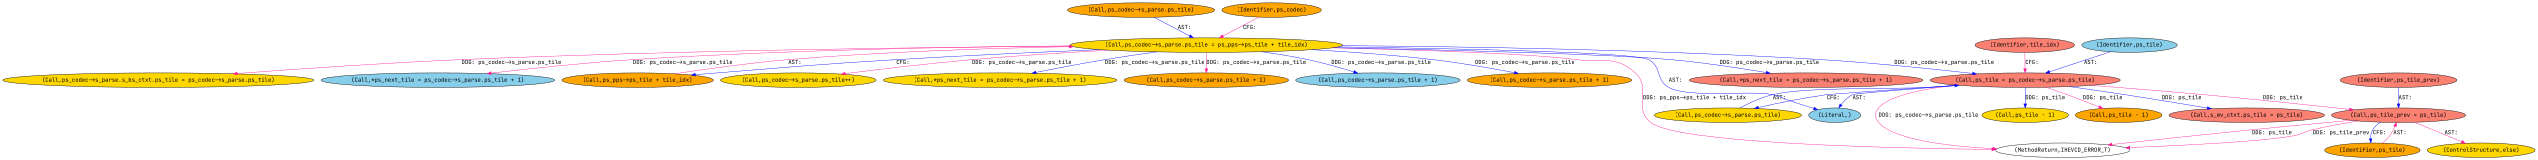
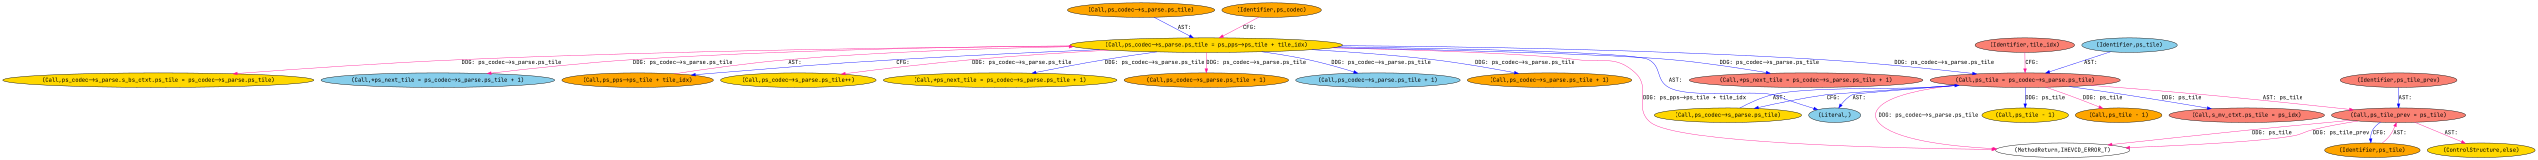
edge "(Call,ps_tile = ps_codec->s_parse.ps_tile)" -> "(Call,ps_tile_prev = ps_tile)": label "DDG: ps_tile" -> "AST: ps_tile"
node "(Call,s_mv_ctxt.ps_tile = ps_tile)": label "(Call,s_mv_ctxt.ps_tile = ps_tile)" -> "(Call,s_mv_ctxt.ps_tile = ps_idx)"
